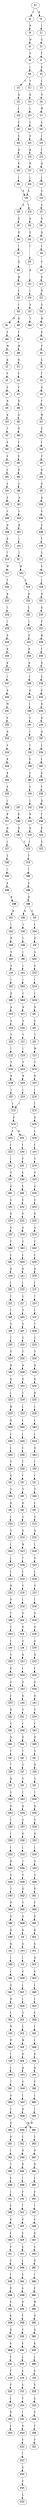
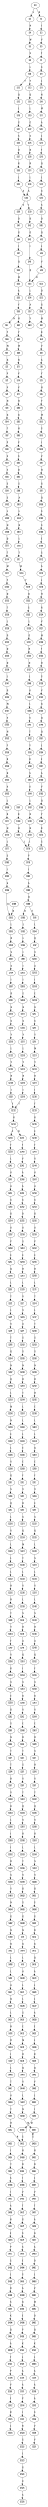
edge "S49" -> "S52": now "S49" -> "S51"
edge "S186" -> "S189": now "S186" -> "S192"
edge "S452" -> "S455": now "S452" -> "S457"
edge "S453" -> "S456": reversed
